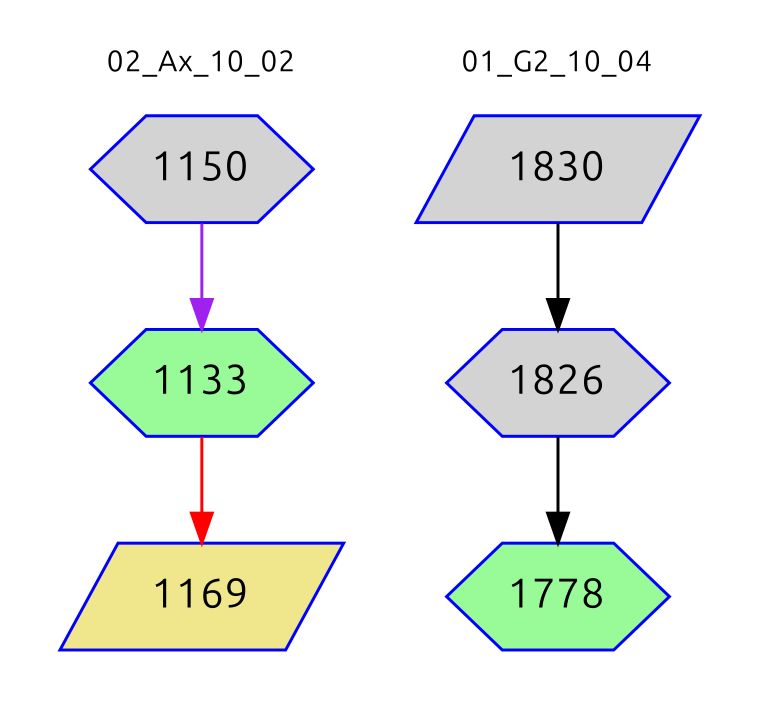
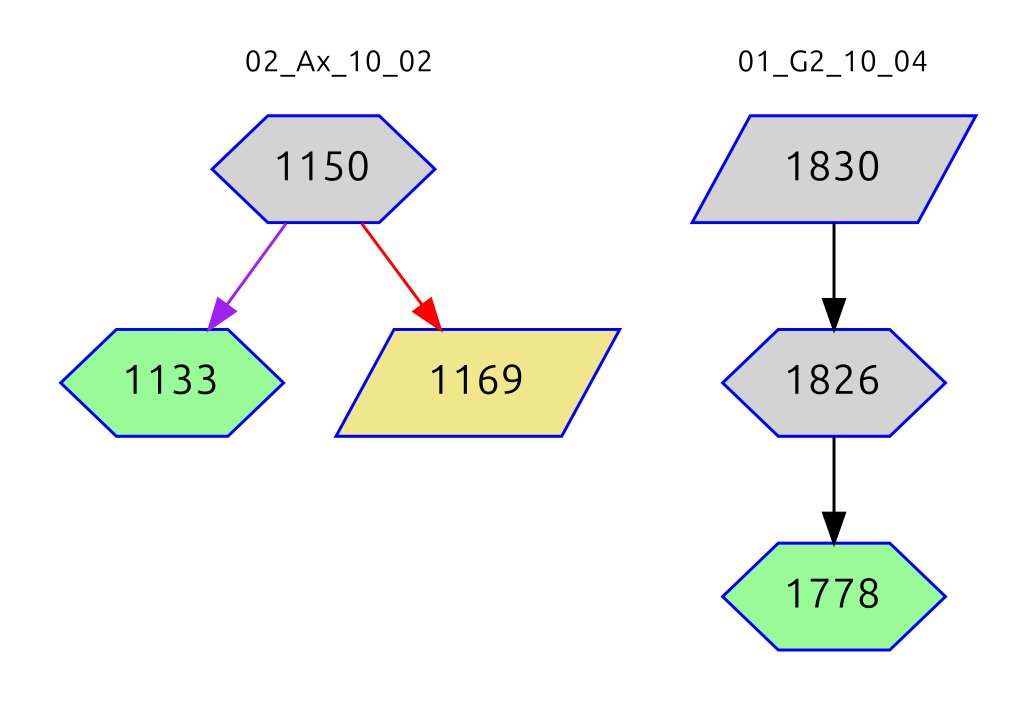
edge "1133" -> "1169": now "1150" -> "1169"
